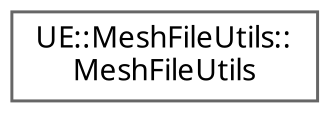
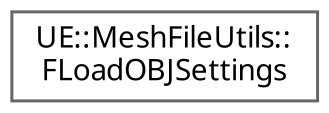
node "UE::MeshFileUtils:: MeshFileUtils": label "UE::MeshFileUtils:: MeshFileUtils" -> "UE::MeshFileUtils:: FLoadOBJSettings"
